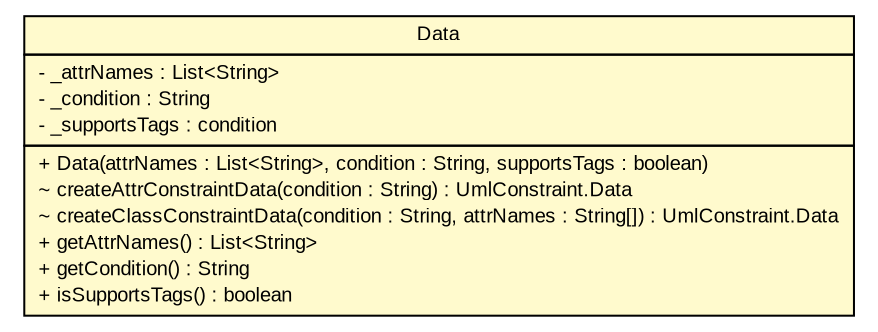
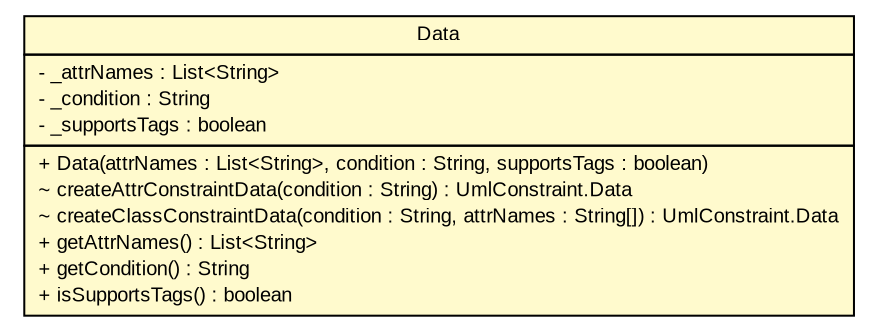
node "Data": text "- _supportsTags : condition" -> "- _supportsTags : boolean"
